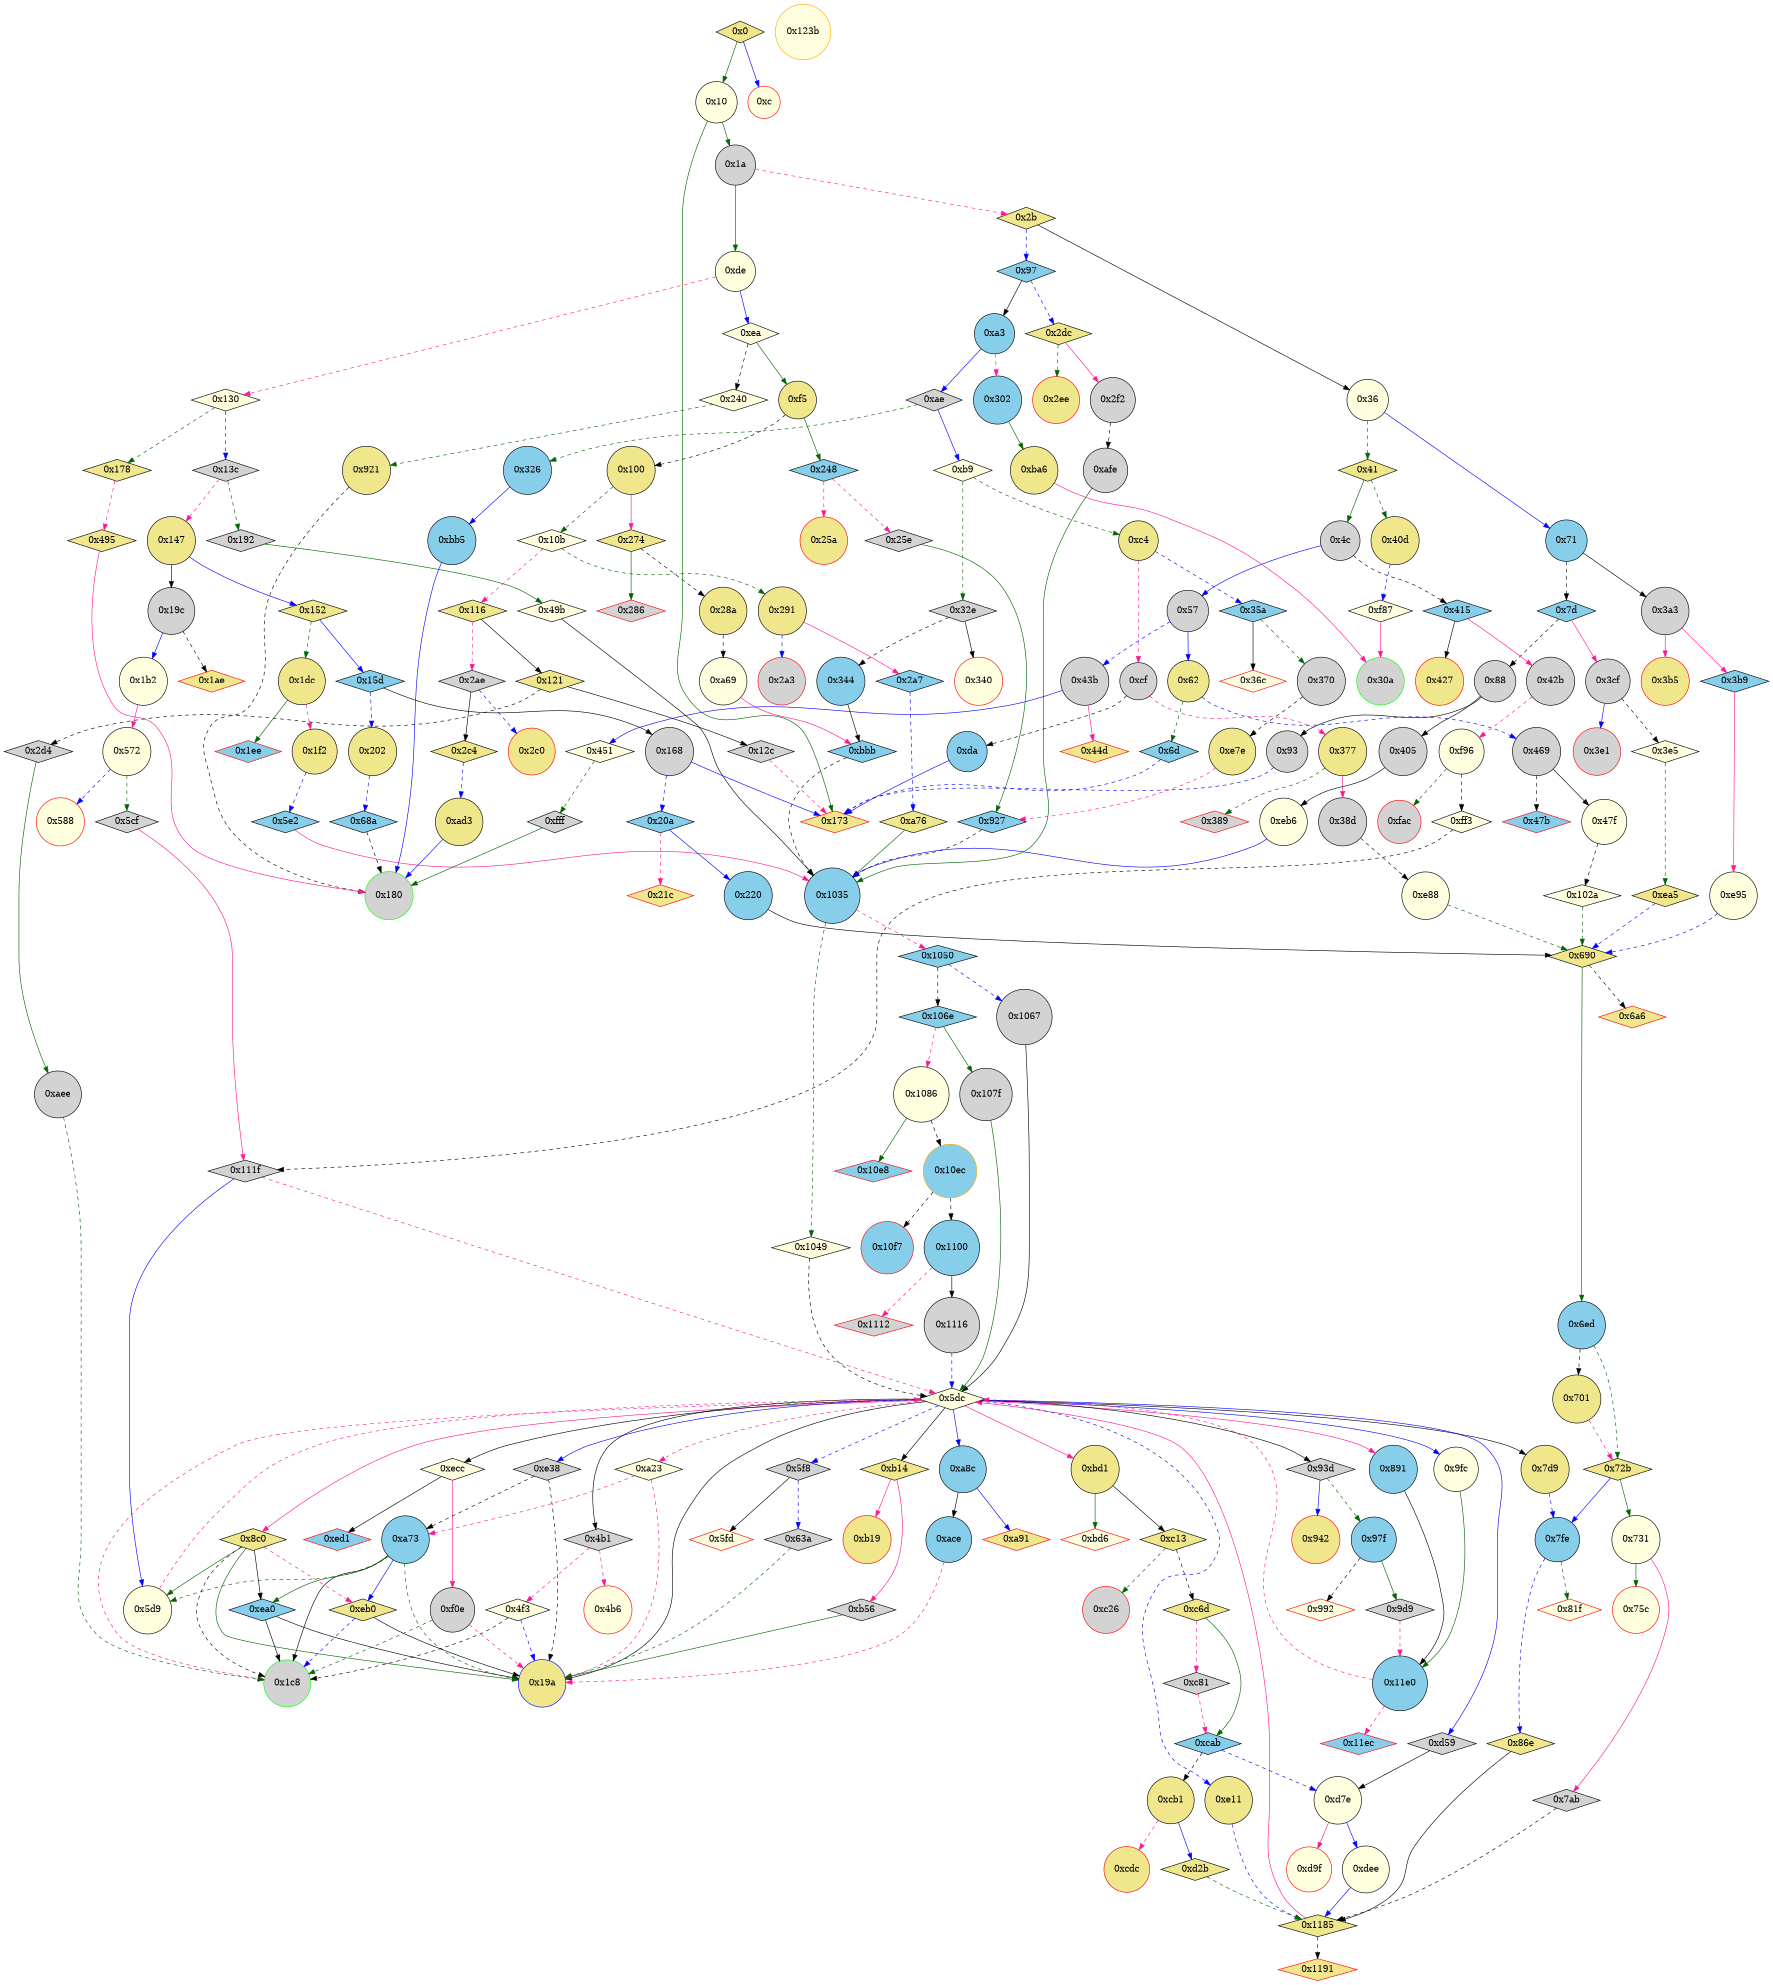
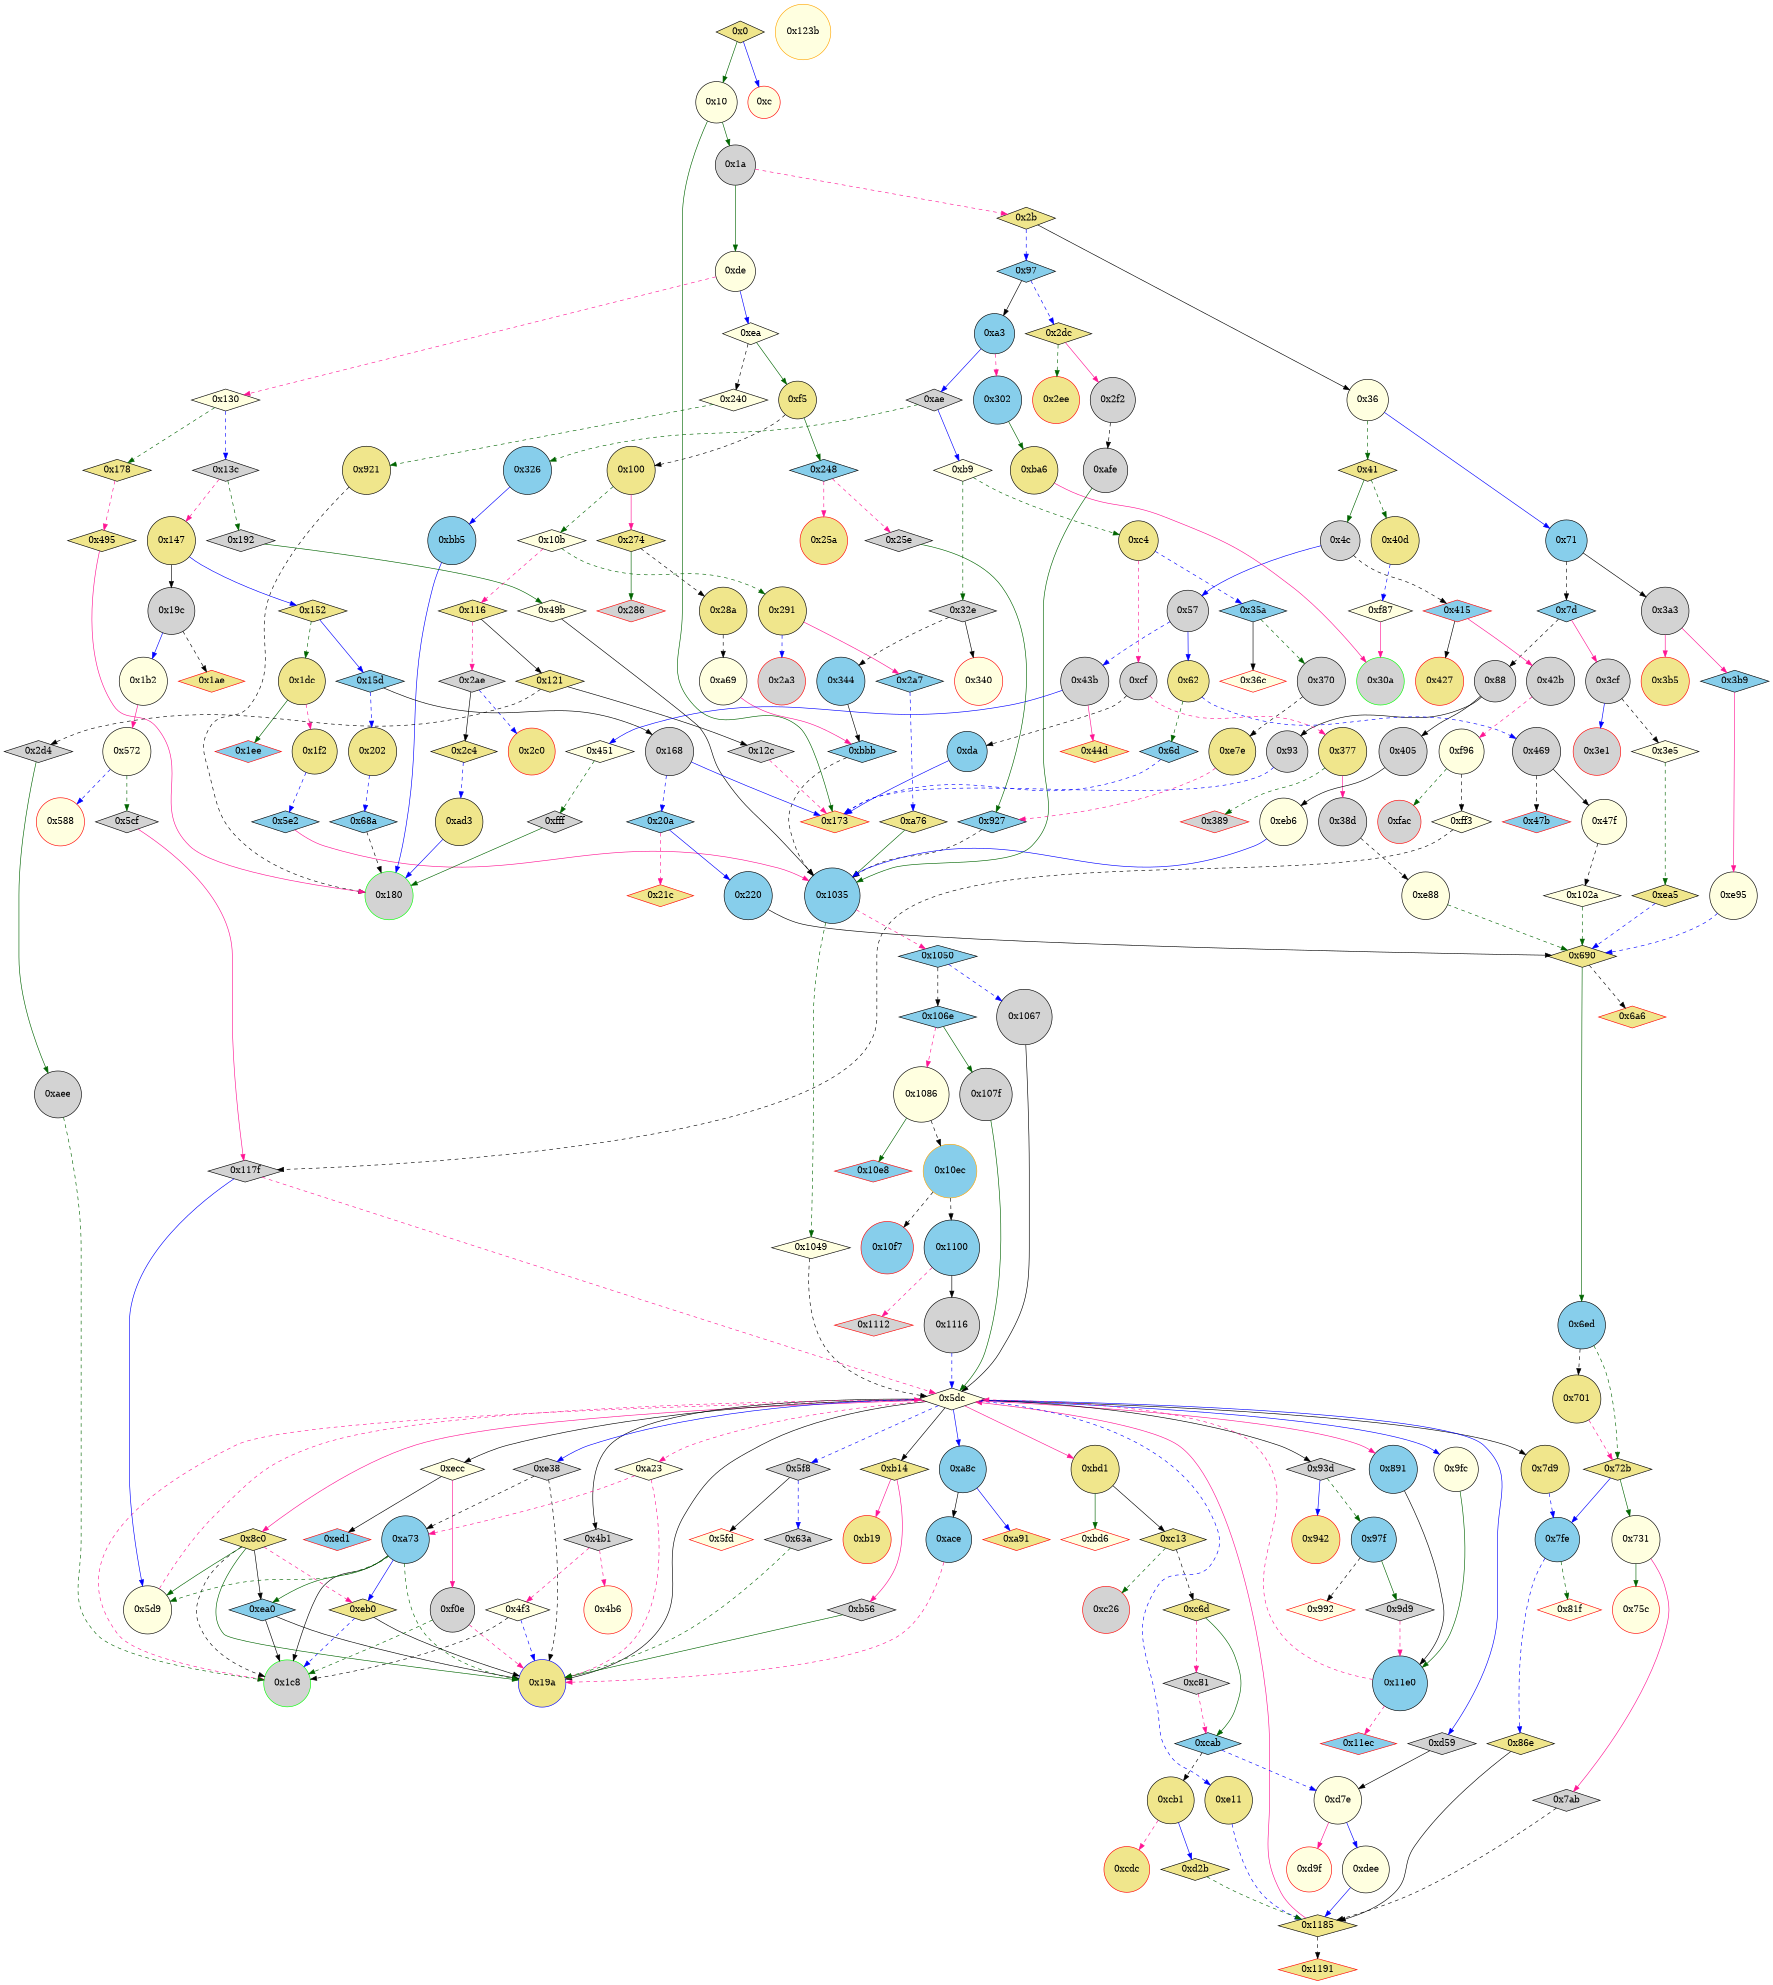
node "0x415": color black -> red
node "0x111f": label "0x111f" -> "0x117f"
